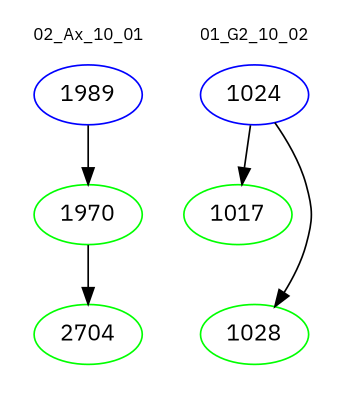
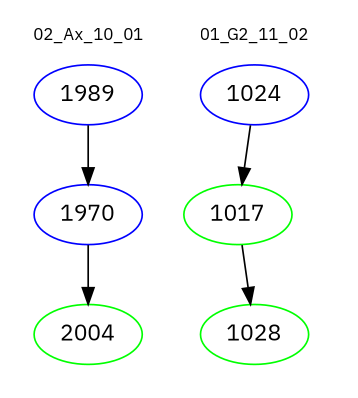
cluster "01_G2_10_02": label "01_G2_10_02" -> "01_G2_11_02"
edge "1024" -> "1028": now "1017" -> "1028"
node "1970": color green -> blue
node "2704": label "2704" -> "2004"
